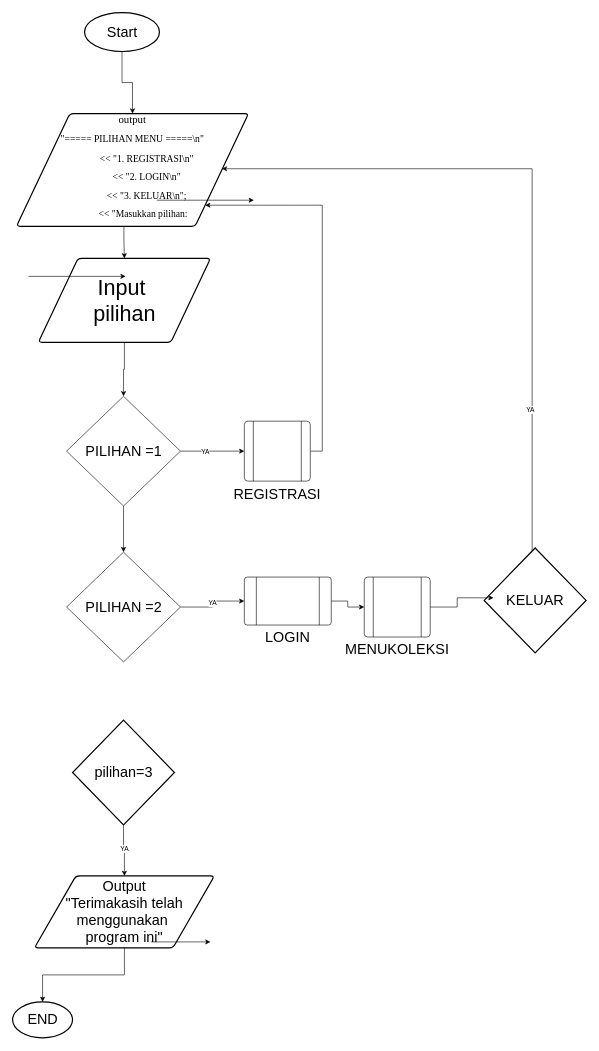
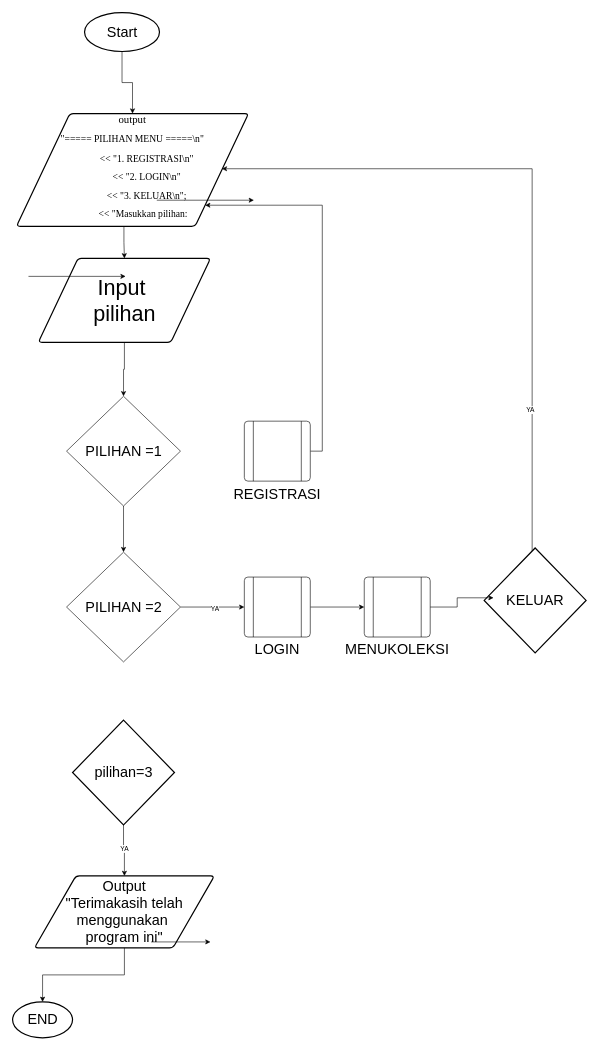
edge "PILIHAN =1" -> "REGISTRASI": removed, label "YA"
node "LOGIN": size 87x48 -> 66x60
